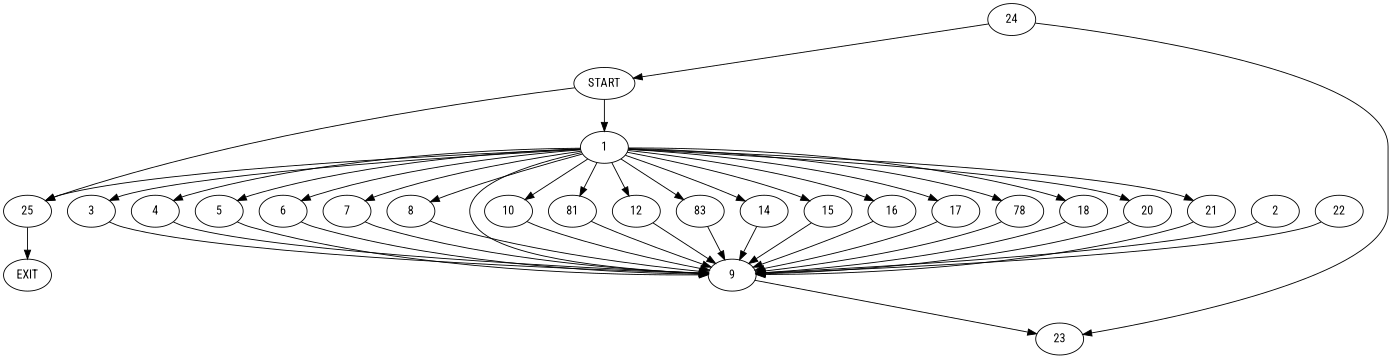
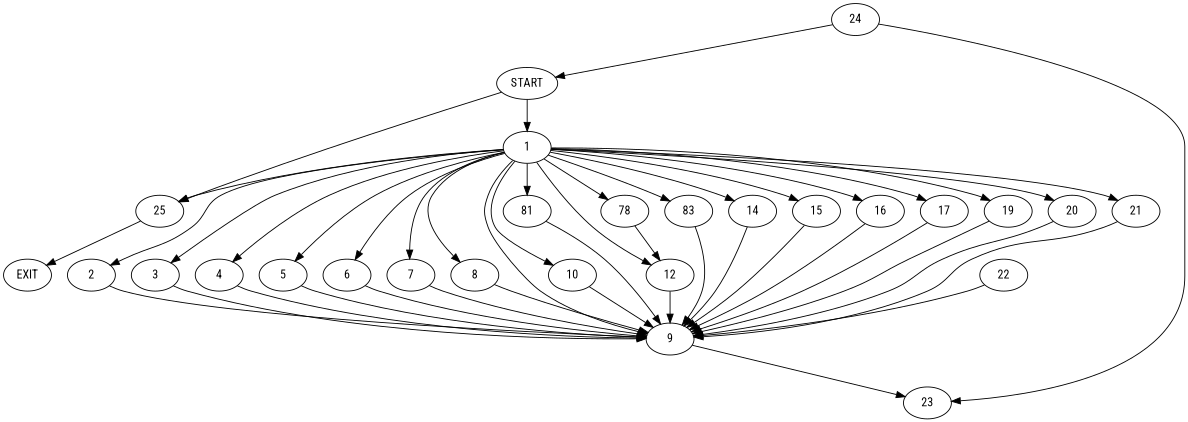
edge "1" -> "2": added
node "18": label "18" -> "19"
edge "78" -> "9": now "78" -> "12"
